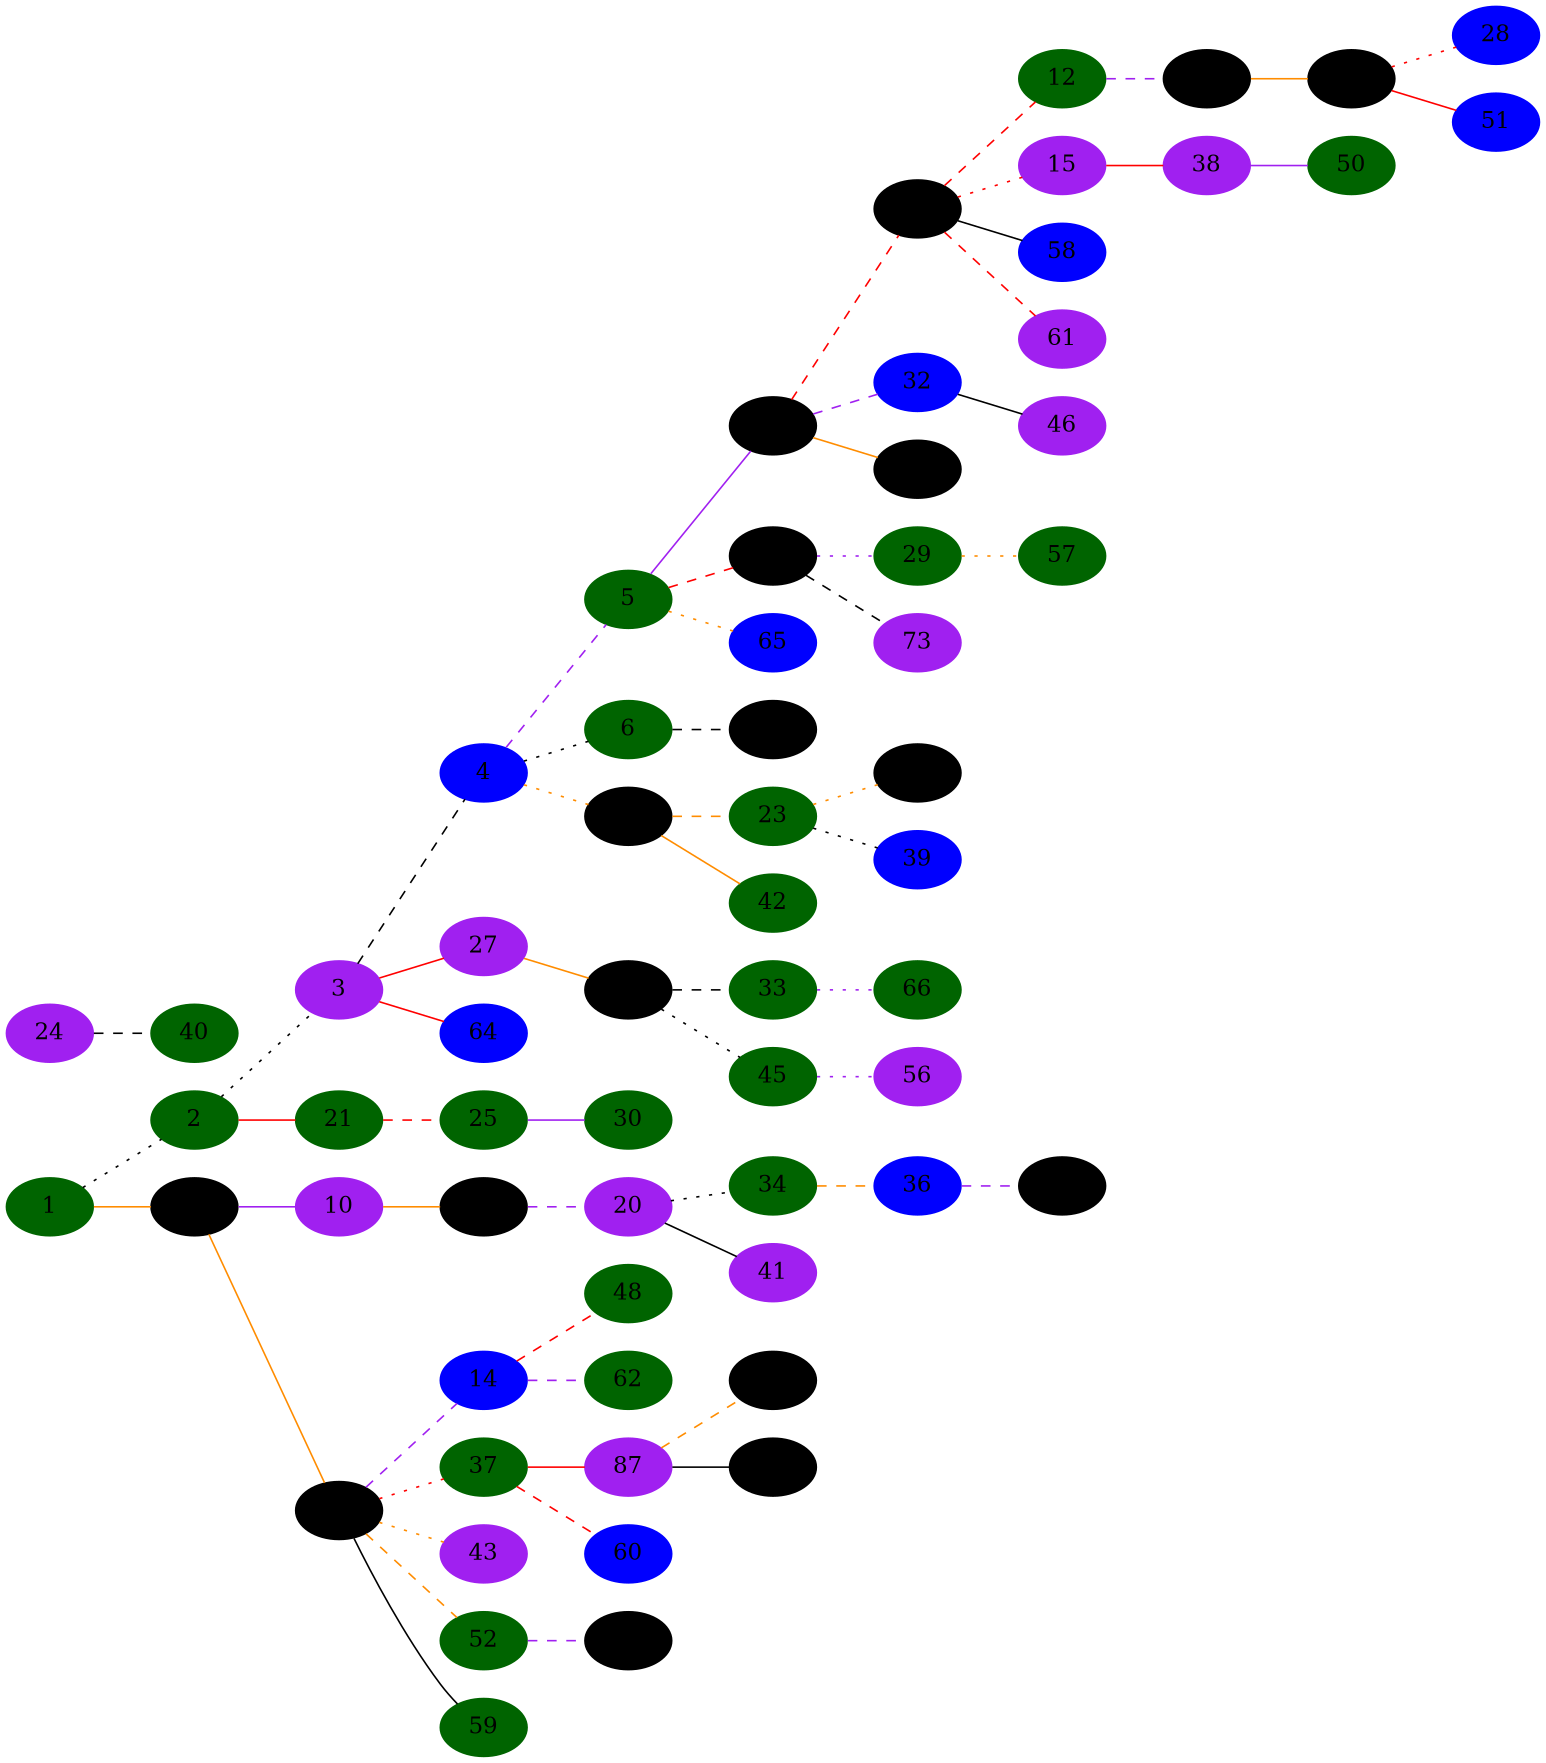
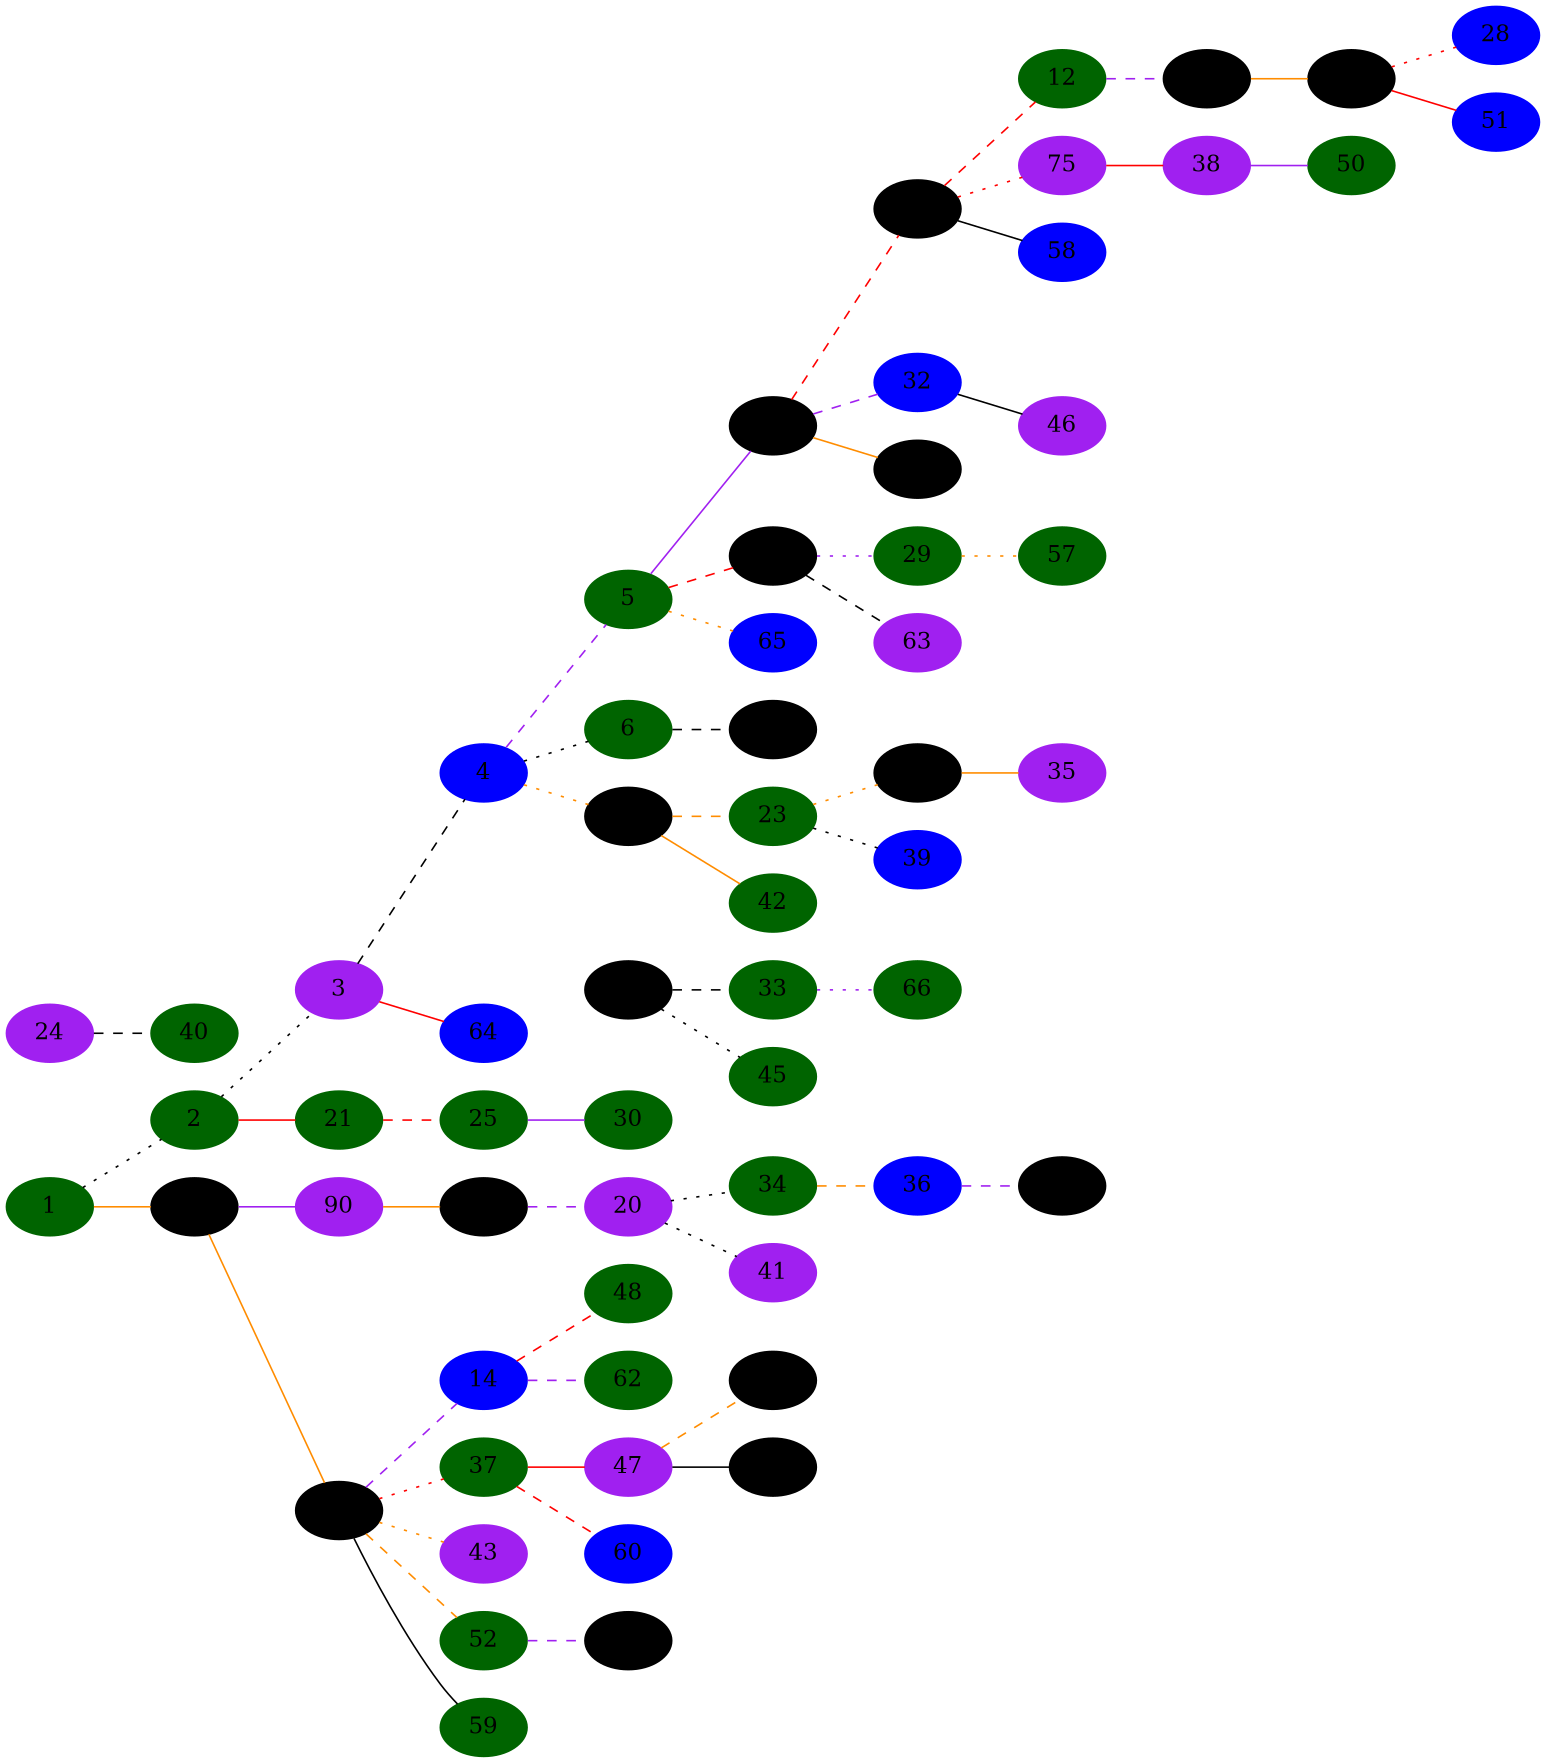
node "15": label "15" -> "75"
node "61": removed
node "73": label "73" -> "63"
node "35": added
node "27": removed
node "56": removed
node "10": label "10" -> "90"
edge "20" -- "41": style solid -> dotted
node "87": label "87" -> "47"
